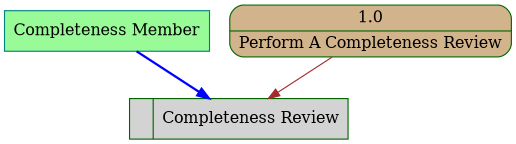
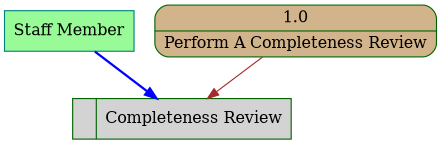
node "Completeness Member": label "Completeness Member" -> "Staff Member"
